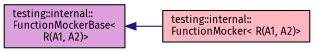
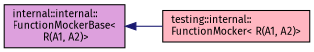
node "testing::internal:: FunctionMockerBase< R(A1, A2)>": label "testing::internal:: FunctionMockerBase< R(A1, A2)>" -> "internal::internal:: FunctionMockerBase< R(A1, A2)>"
